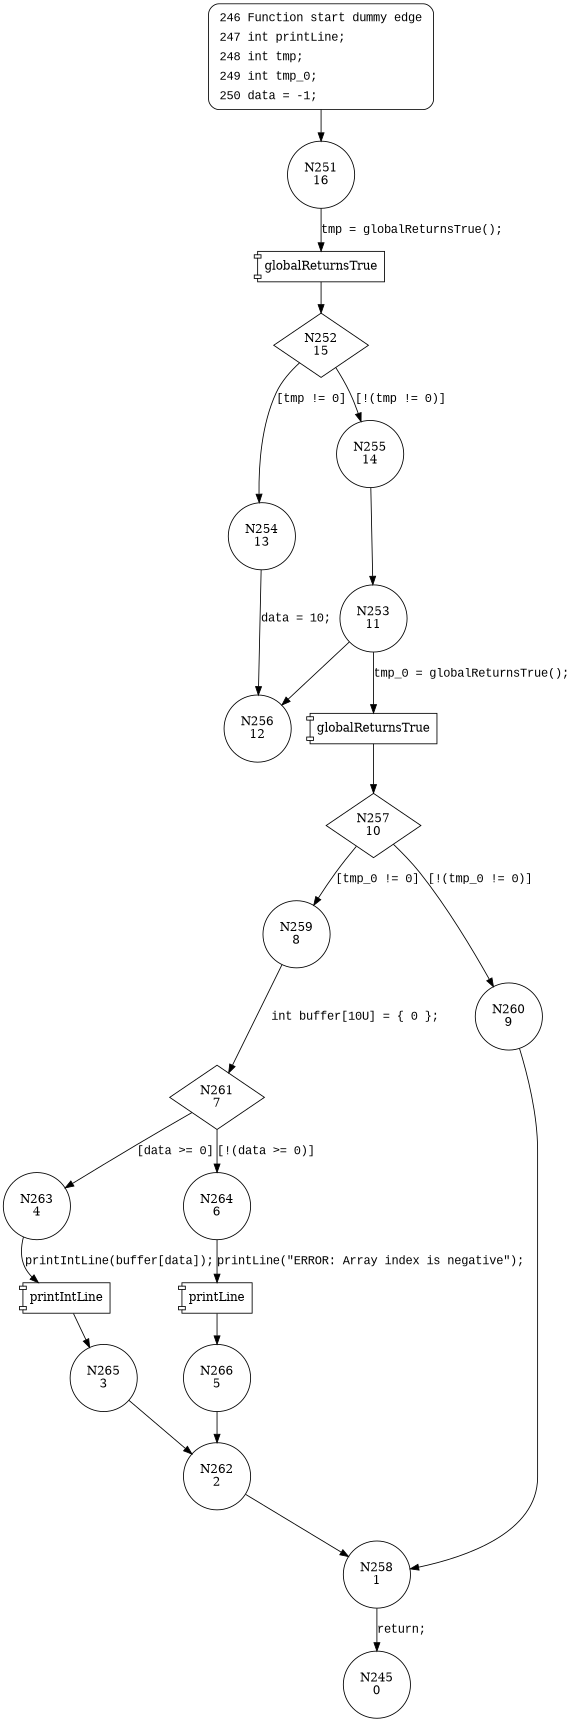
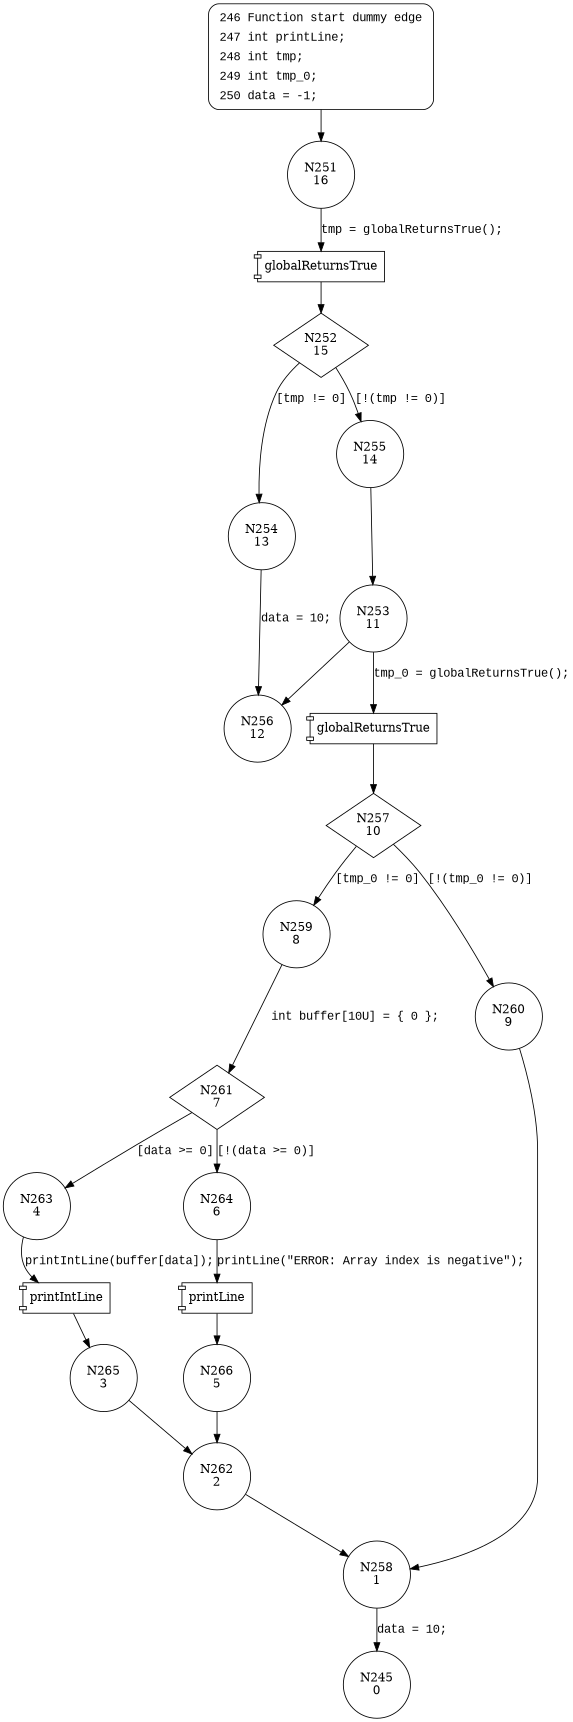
edge "N258 1" -> "N245 0": label "return;" -> "data = 10;"
